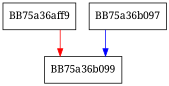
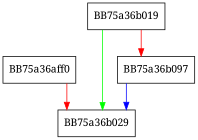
node "BB75a36aff9": label "BB75a36aff9" -> "BB75a36aff0"
node "BB75a36b019": added
node "BB75a36b099": label "BB75a36b099" -> "BB75a36b029"
